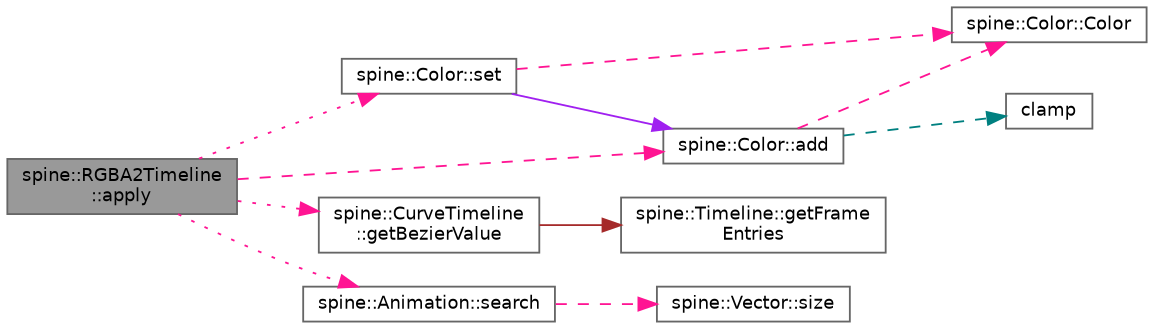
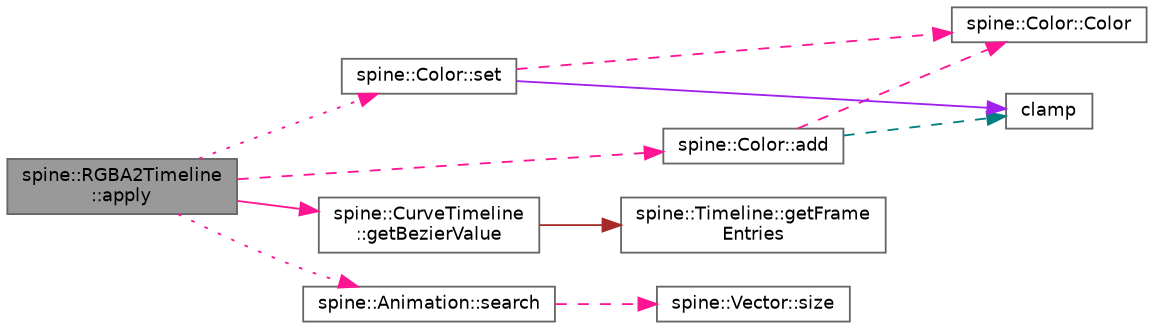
edge "spine::Color::set" -> "spine::Color::add": now "spine::Color::set" -> "clamp"
edge "spine::RGBA2Timeline ::apply" -> "spine::CurveTimeline ::getBezierValue": style dotted -> solid
